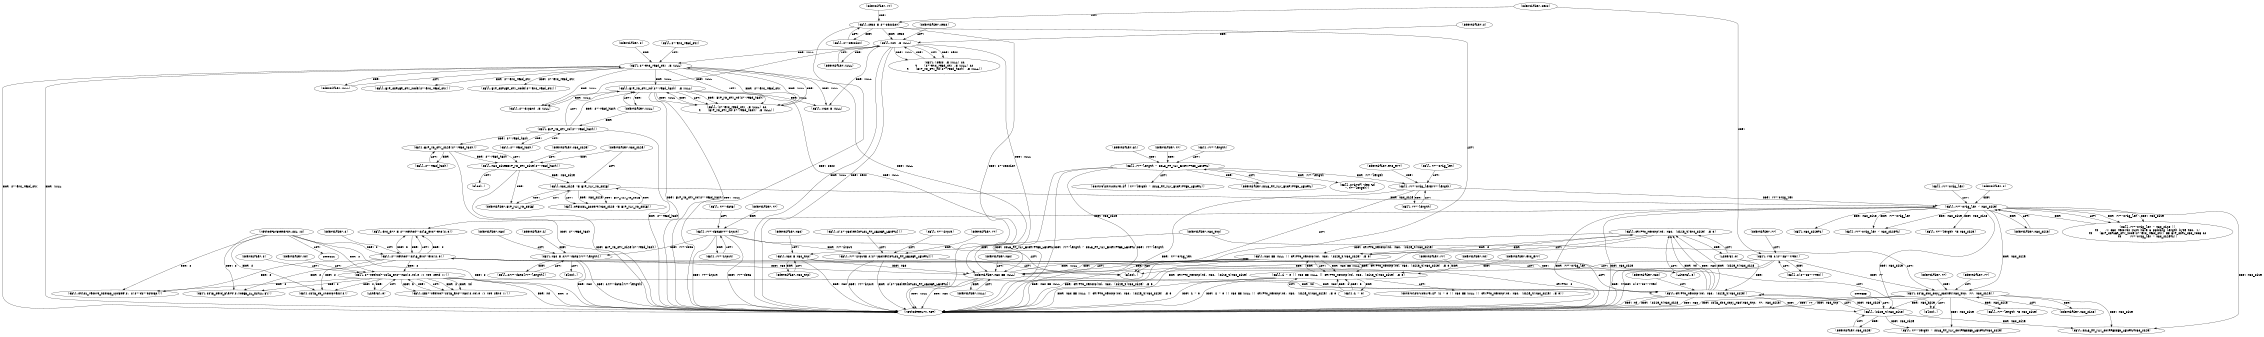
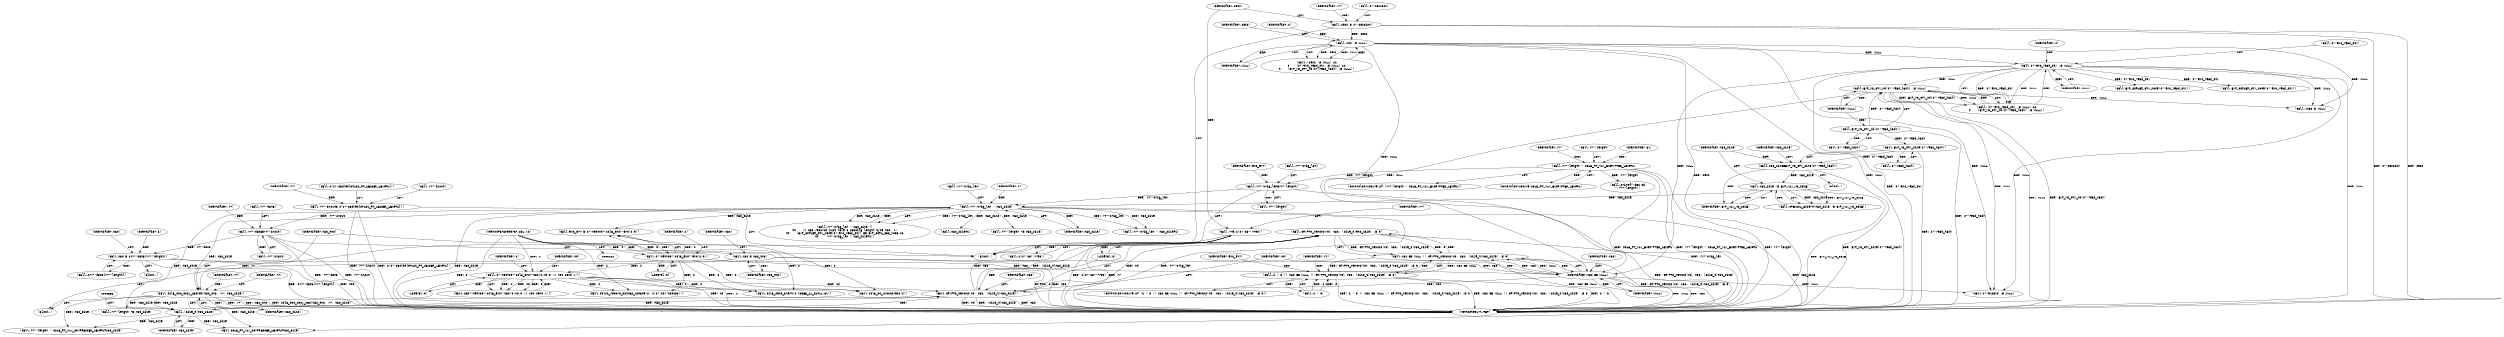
edge "(Call,sess = s->session)" -> "(Call,s->session)": removed, label "CFG:"
node "(Identifier,SSL3_RT_MAX_ENCRYPTED_LENGTH)": label "(Identifier,SSL3_RT_MAX_ENCRYPTED_LENGTH)" -> "(ControlStructure,SSL3_RT_MAX_ENCRYPTED_LENGTH)"
edge "(Call,rr->data=rr->input)" -> "(Call,rr->input= &(s->packet[DTLS1_RT_HEADER_LENGTH]))": reversed
edge "(Identifier,mac == NULL)" -> "(Call,s->expand != NULL)": added, label "DDG: NULL"
edge "(Call,mac_size <= EVP_MAX_MD_SIZE)" -> "(MethodReturn,RET)": added, label "DDG: EVP_MAX_MD_SIZE"
